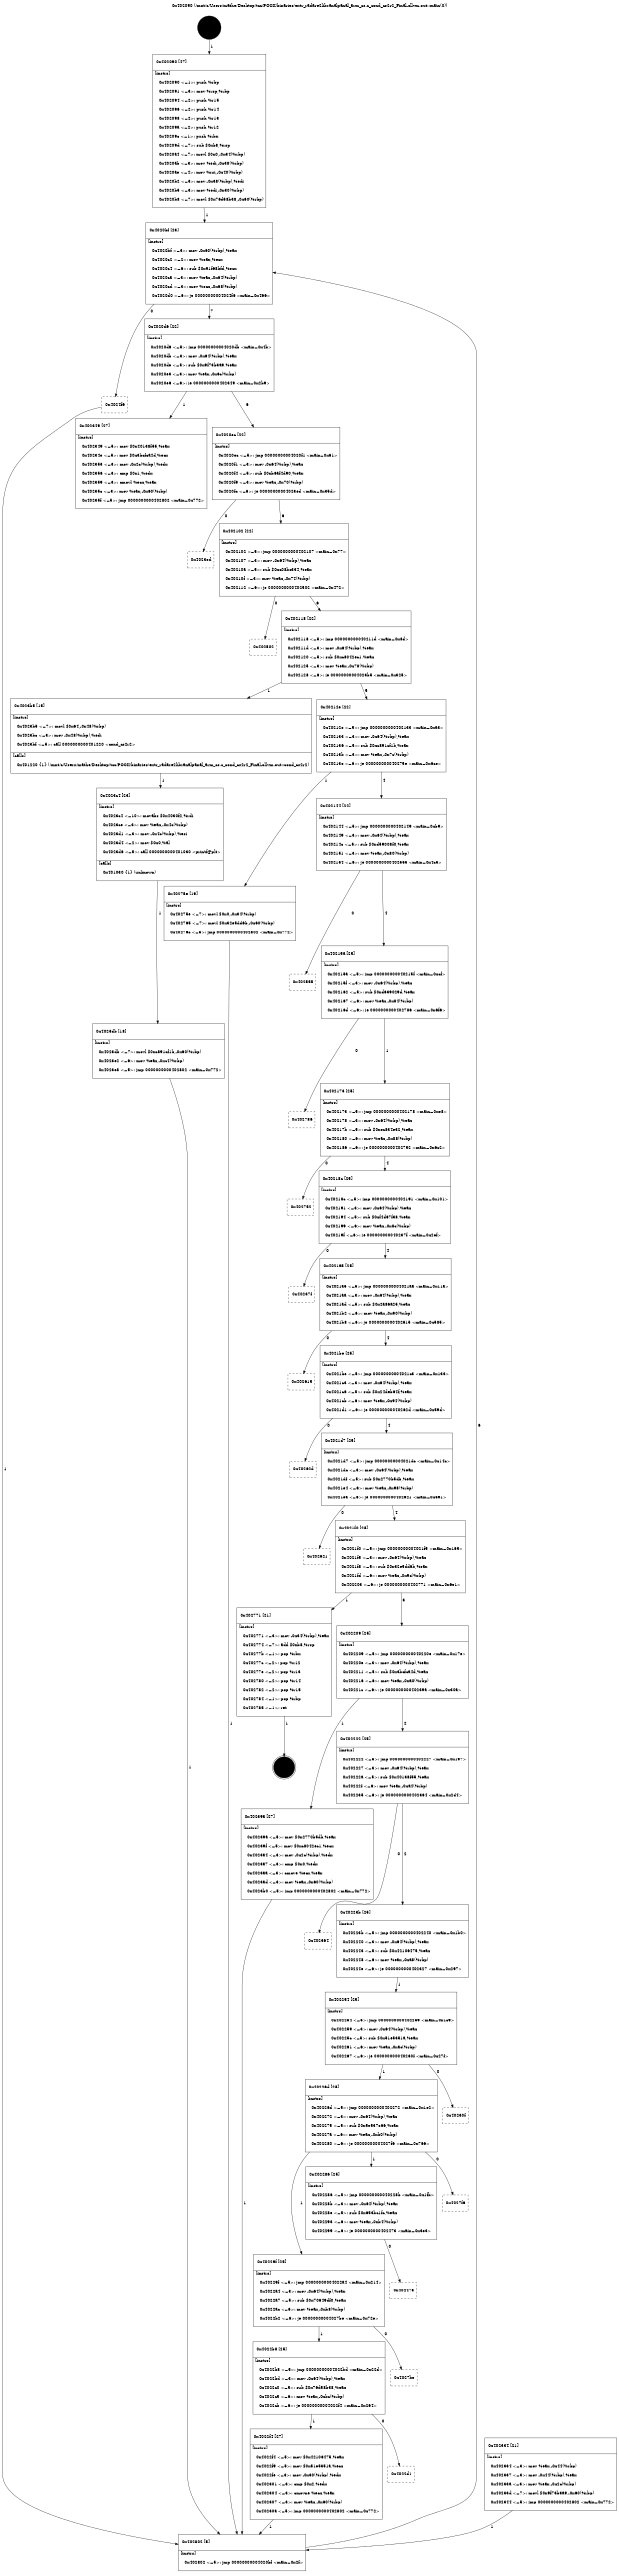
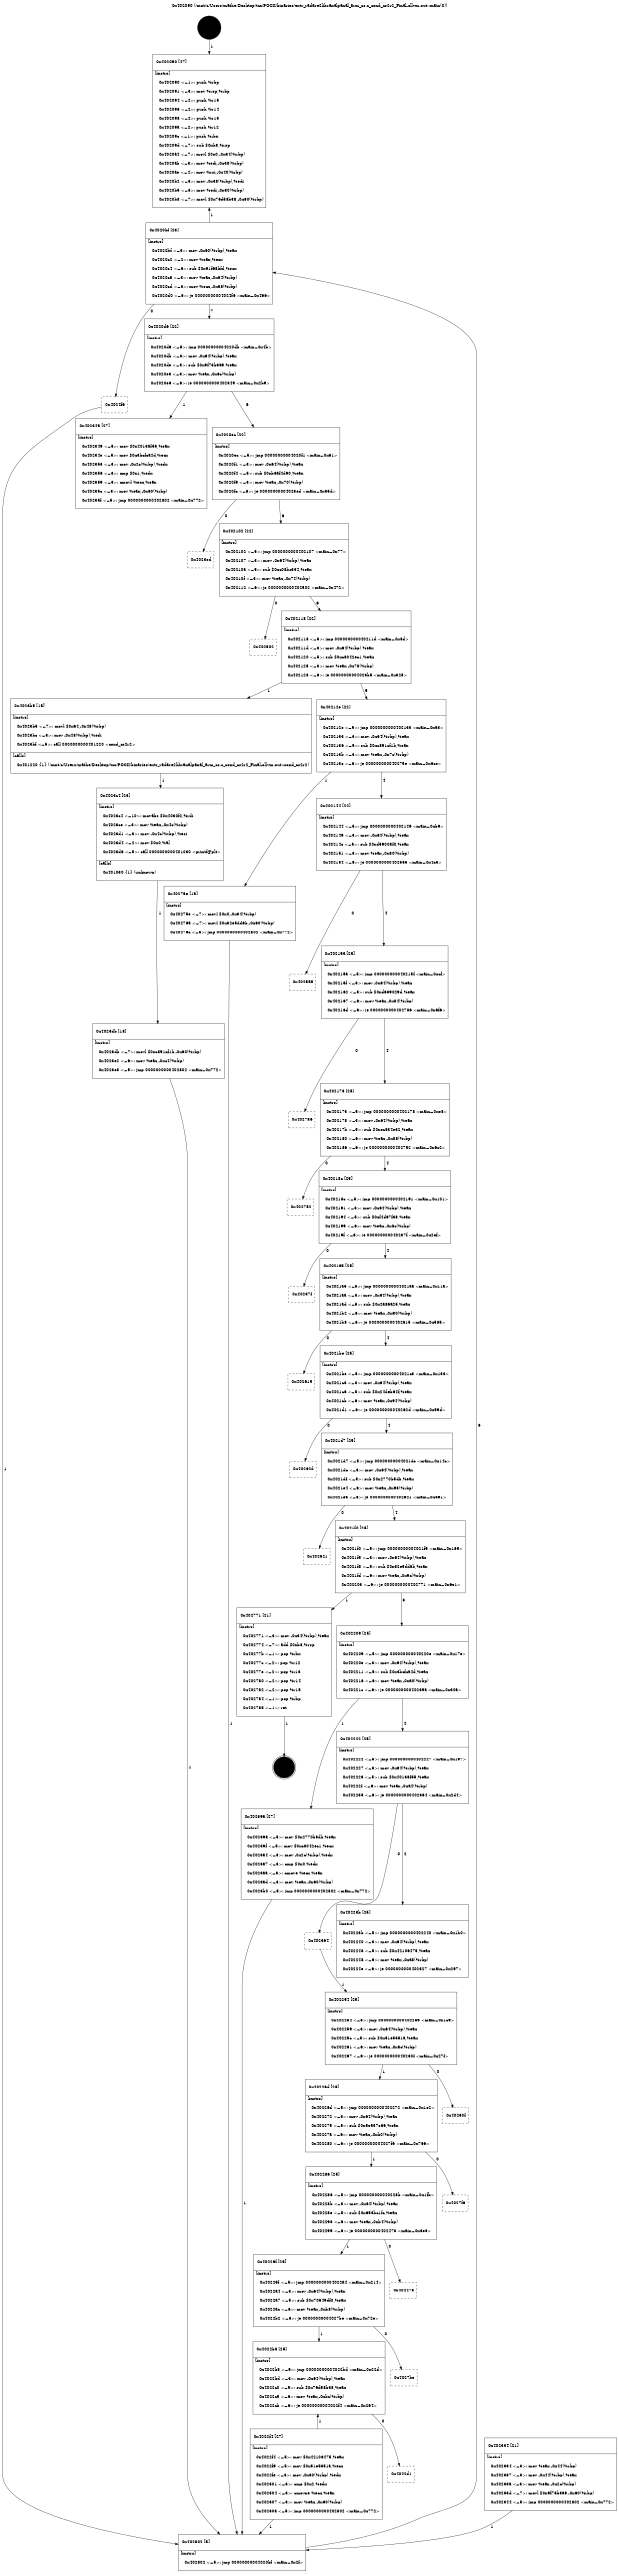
edge "0x402090 [47]" -> "0x4020bf [23]": reversed
edge "0x40215a [25]" -> "0x402173 [25]": label " 1" -> " 4"
edge "0x40223b [25]" -> "0x402254 [25]": now "0x402364" -> "0x402254 [25]"
edge "0x40226d [25]" -> "0x40229f [25]": now "0x402286 [25]" -> "0x40229f [25]"
edge "0x4022b8 [25]" -> "0x4022f4 [27]": reversed
